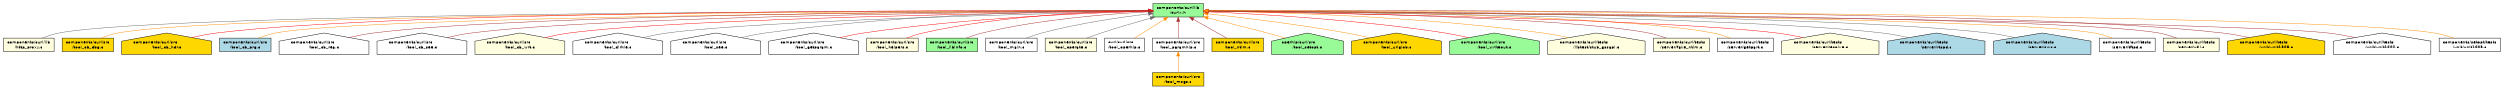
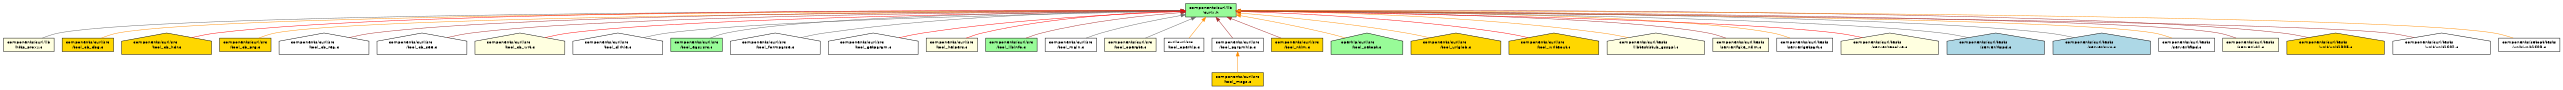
node "components/curl/src /tool_cb_prg.c": fillcolor lightblue -> gold
node "components/curl/src /tool_easysrc.c": added
node "components/curl/src /tool_see.c": label "components/curl/src /tool_see.c" -> "components/curl/src /tool_formparse.c"
node "components/curl/src /tool_writeout.c": fillcolor palegreen -> gold
